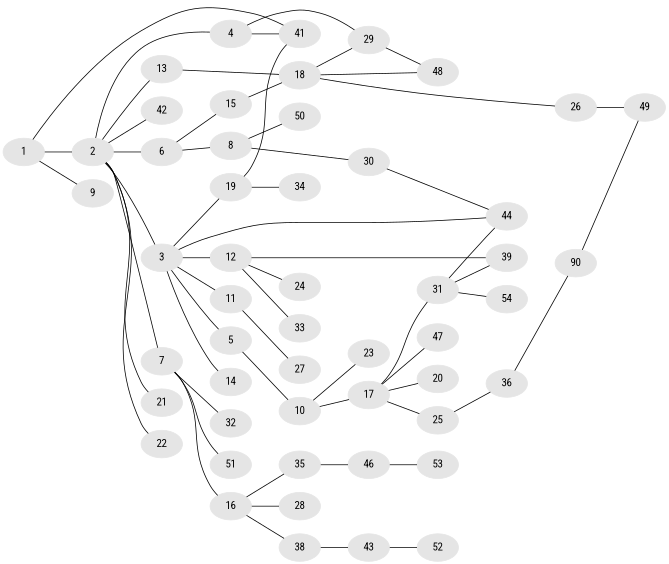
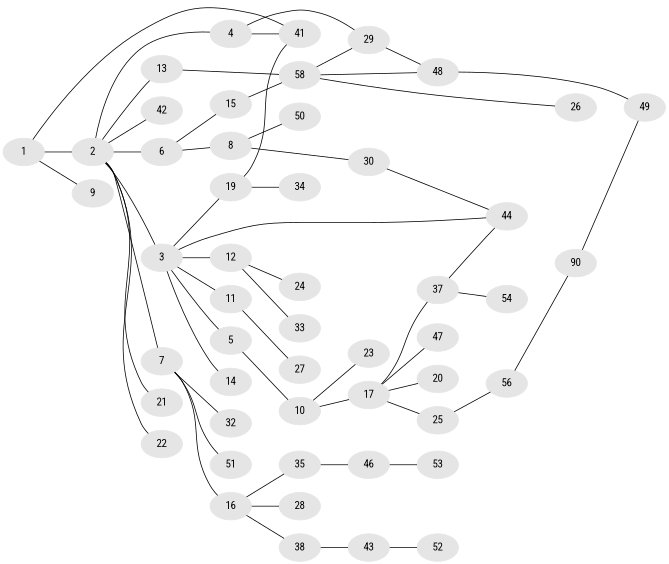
node "18": label "18" -> "58"
edge "26" -- "49": now "48" -- "49"
node "39": removed
node "31": label "31" -> "37"
node "36": label "36" -> "56"
